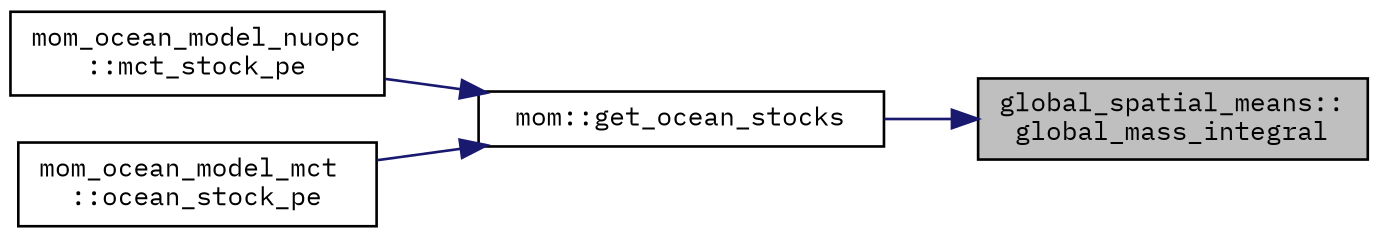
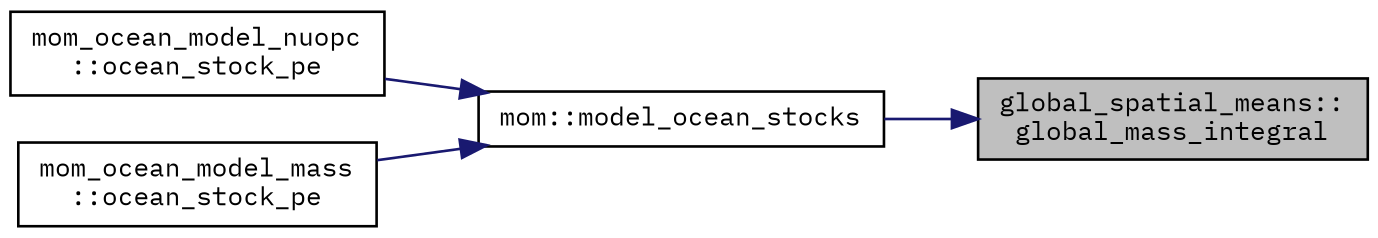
node "mom_ocean_model_nuopc ::mct_stock_pe": label "mom_ocean_model_nuopc ::mct_stock_pe" -> "mom_ocean_model_nuopc ::ocean_stock_pe"
node "mom::get_ocean_stocks": label "mom::get_ocean_stocks" -> "mom::model_ocean_stocks"
node "mom_ocean_model_mct ::ocean_stock_pe": label "mom_ocean_model_mct ::ocean_stock_pe" -> "mom_ocean_model_mass ::ocean_stock_pe"
